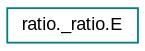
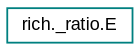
node "ratio._ratio.E": label "ratio._ratio.E" -> "rich._ratio.E"
